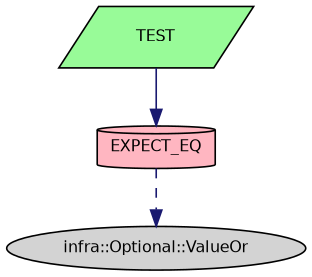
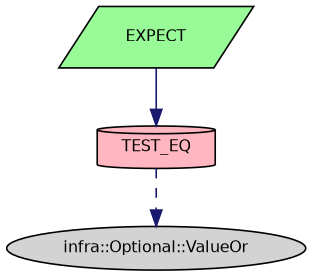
node "TEST": label "TEST" -> "EXPECT"
node "EXPECT_EQ": label "EXPECT_EQ" -> "TEST_EQ"
